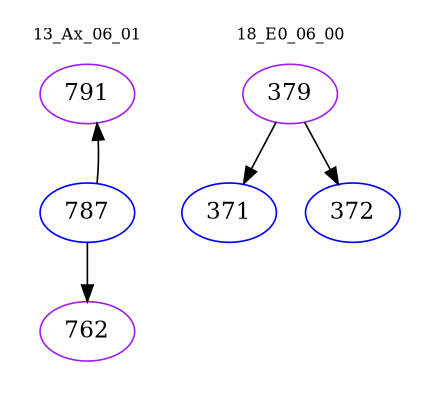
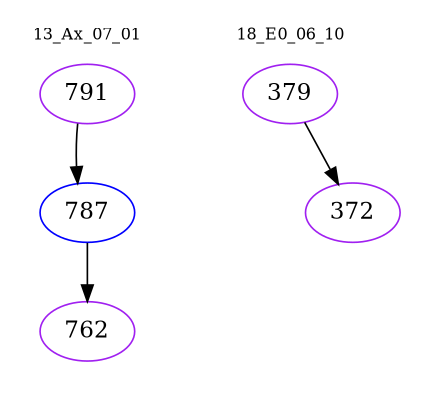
cluster "13_Ax_06_01": label "13_Ax_06_01" -> "13_Ax_07_01"
cluster "18_E0_06_00": label "18_E0_06_00" -> "18_E0_06_10"
edge "787" -> "791": reversed
node "371": removed
node "372": color blue -> purple
